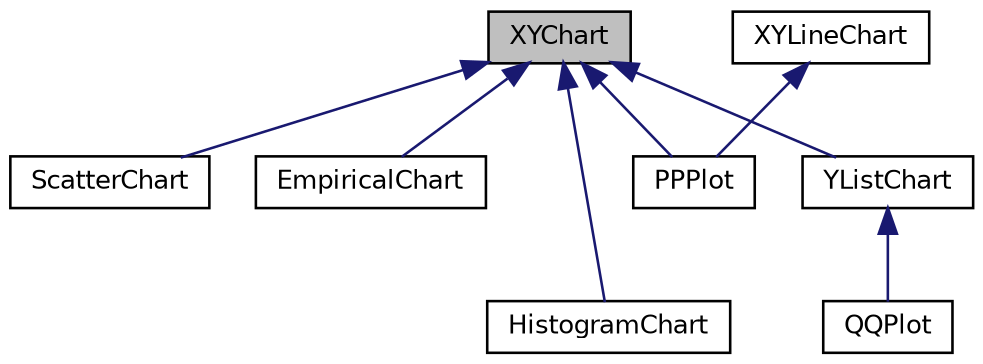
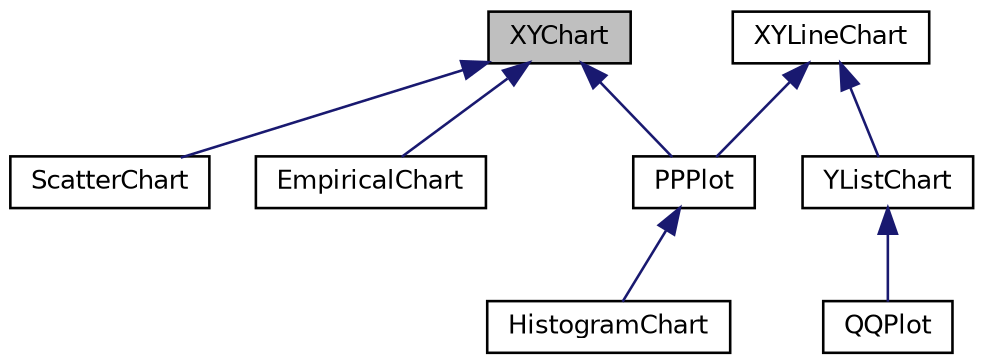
edge "YListChart" -> "XYChart": now "YListChart" -> "XYLineChart"
edge "HistogramChart" -> "XYChart": now "HistogramChart" -> "PPPlot"
